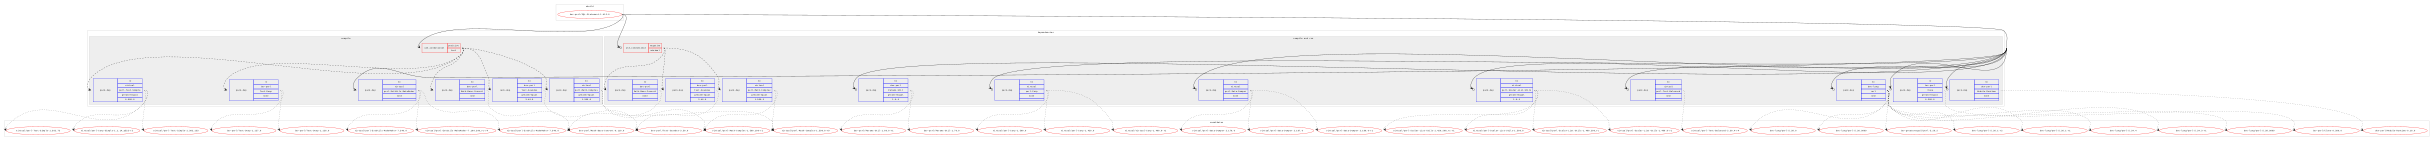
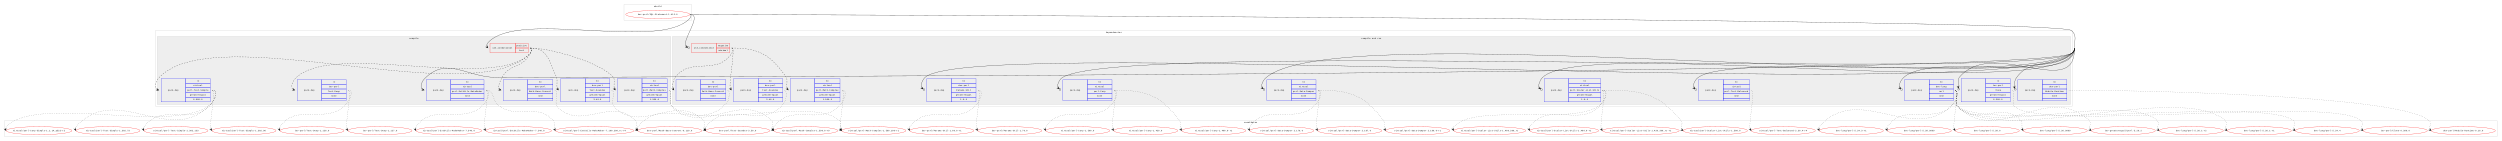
node "virtual/perl-Test-Simple-1.302.96": added
node "virtual/virtual-Carp-1.400.0-r1": label "virtual/virtual-Carp-1.400.0-r1" -> "virtual/perl-Carp-1.400.0-r1"
